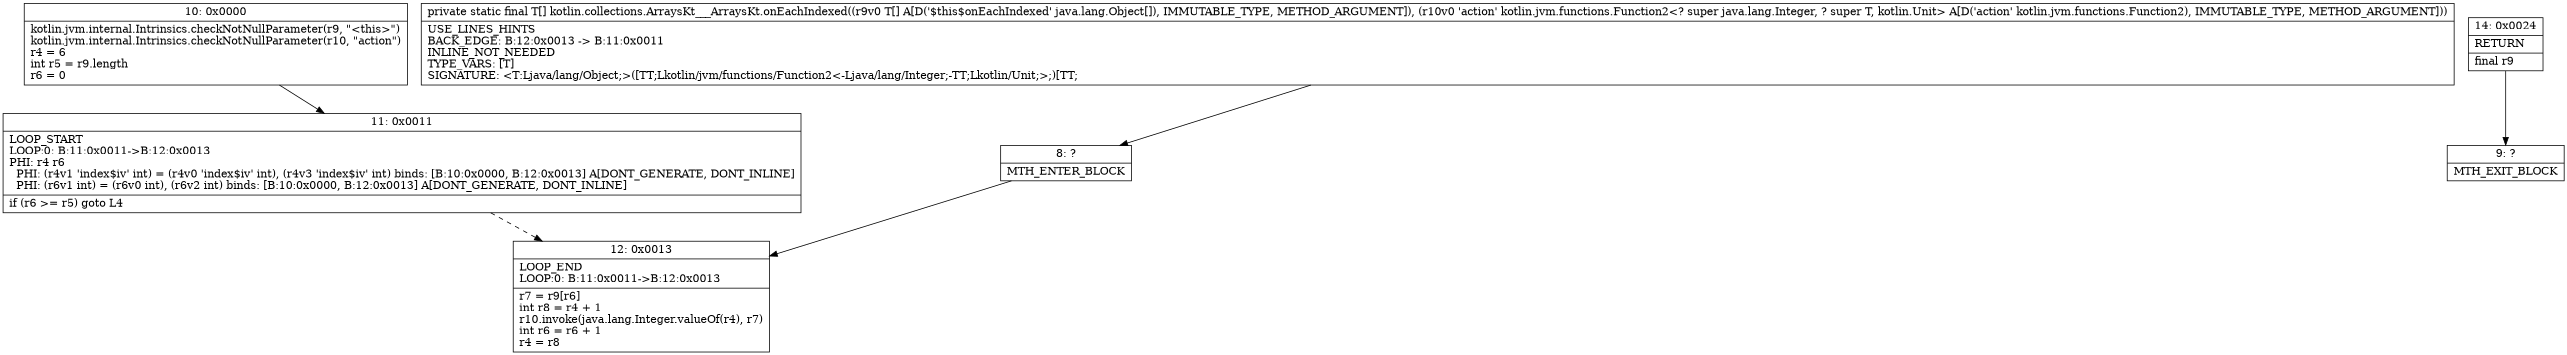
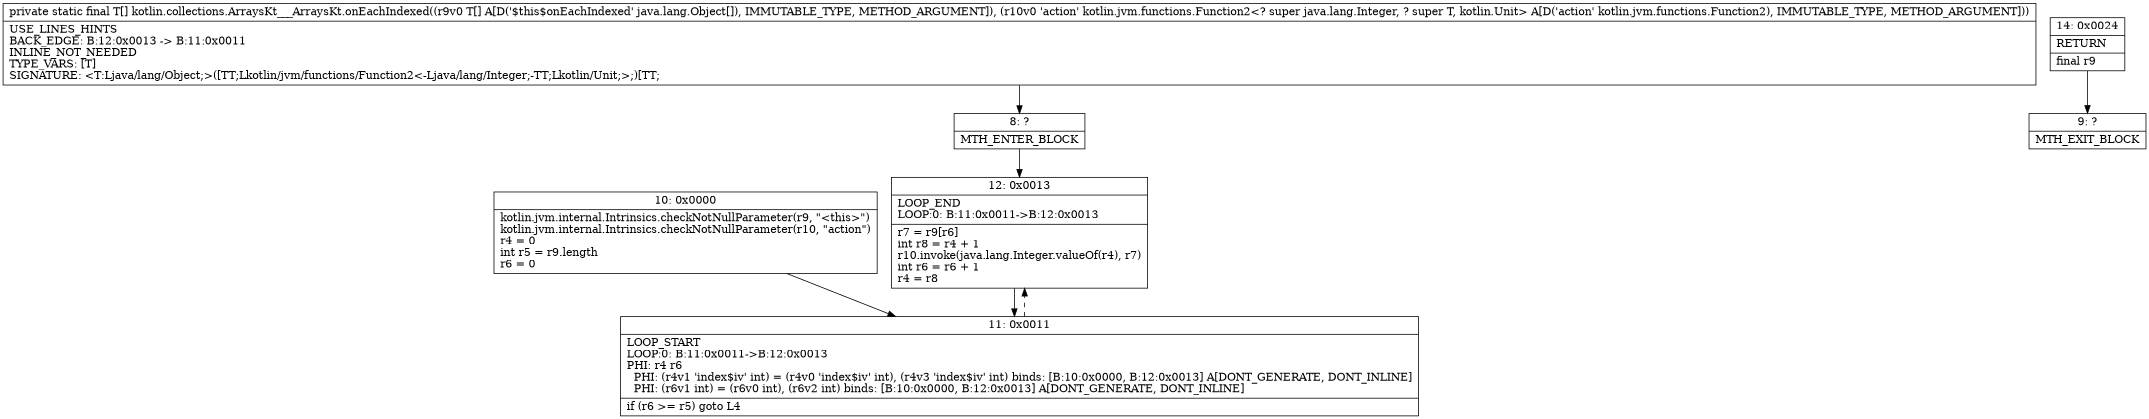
node "10: 0x0000": text "r4 = 6" -> "r4 = 0"
edge "12: 0x0013" -> "11: 0x0011": added
